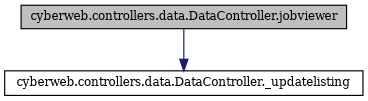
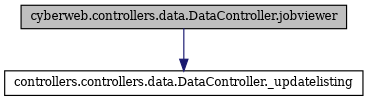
node "cyberweb.controllers.data.DataController._updatelisting": label "cyberweb.controllers.data.DataController._updatelisting" -> "controllers.controllers.data.DataController._updatelisting"
